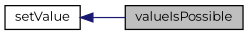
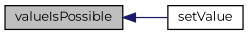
edge "valueIsPossible" -> "setValue": reversed
